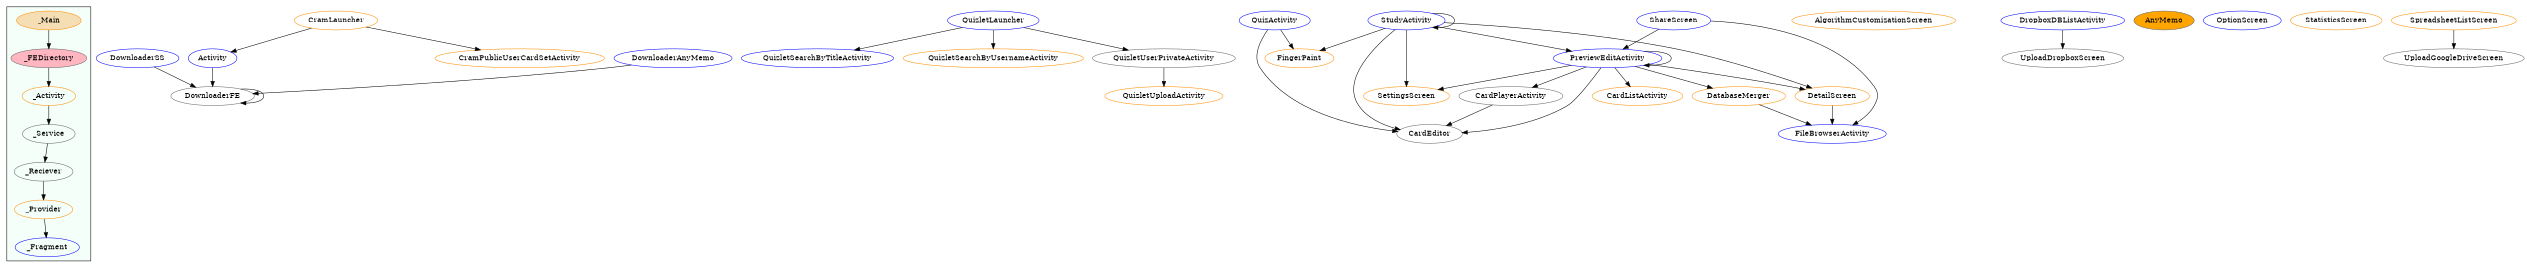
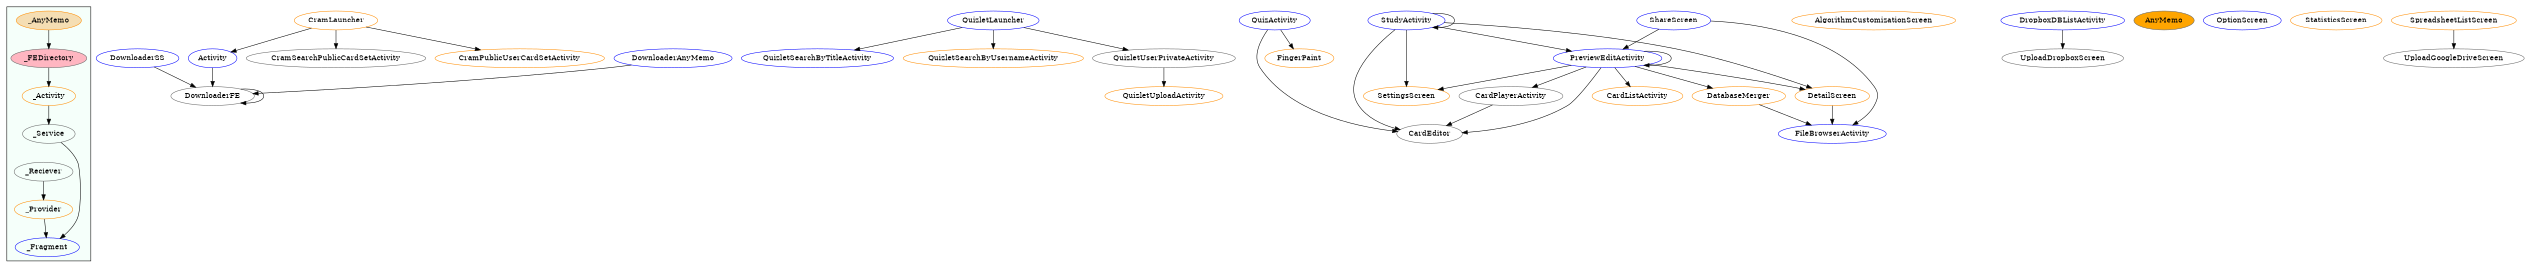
node "_Main": label "_Main" -> "_AnyMemo"
edge "StudyActivity" -> "FingerPaint": removed
node "CramSearchPublicCardSetActivity": added
edge "_Service" -> "_Reciever": now "_Service" -> "_Fragment"
